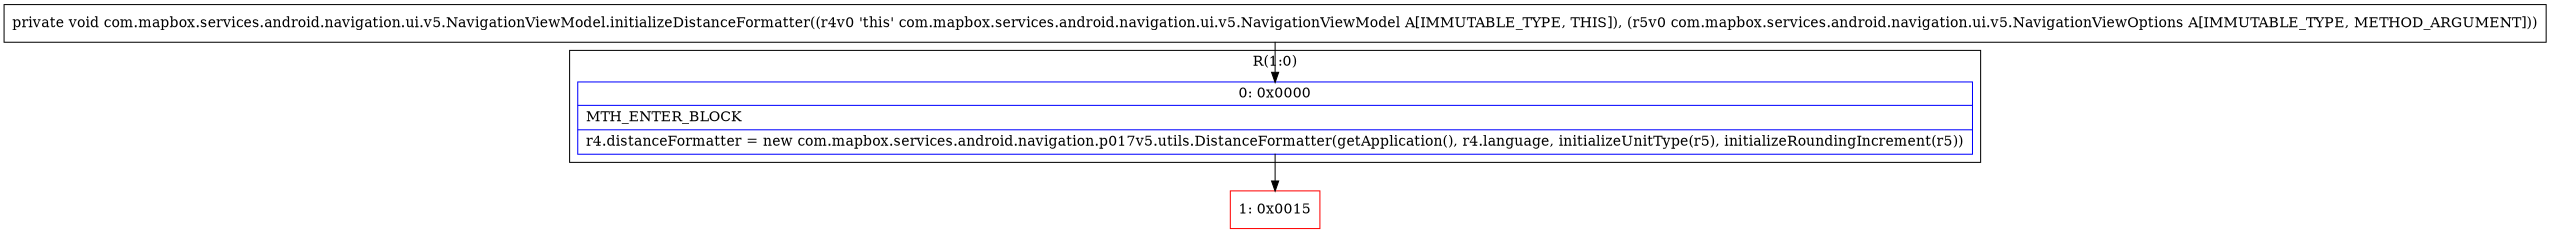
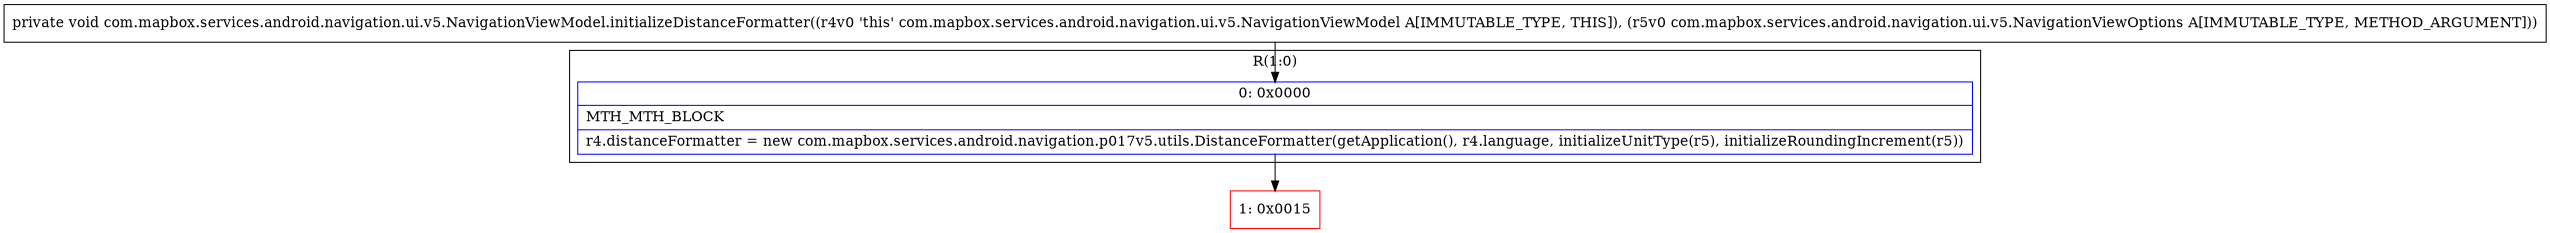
node "0: 0x0000": text "MTH_ENTER_BLOCK" -> "MTH_MTH_BLOCK"
